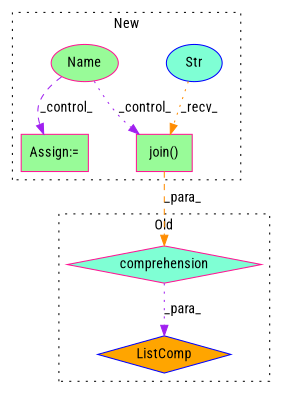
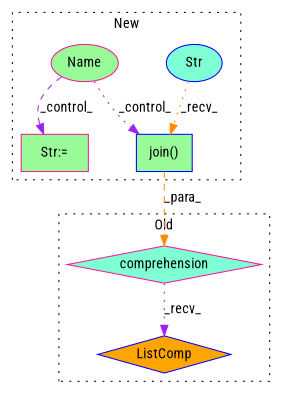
node "Assign:=": label "Assign:=" -> "Str:="
node "join()": color deeppink -> blue
edge "comprehension" -> "ListComp": label "_para_" -> "_recv_"
